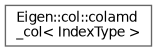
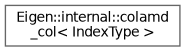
node "Eigen::col::colamd _col< IndexType >": label "Eigen::col::colamd _col< IndexType >" -> "Eigen::internal::colamd _col< IndexType >"
